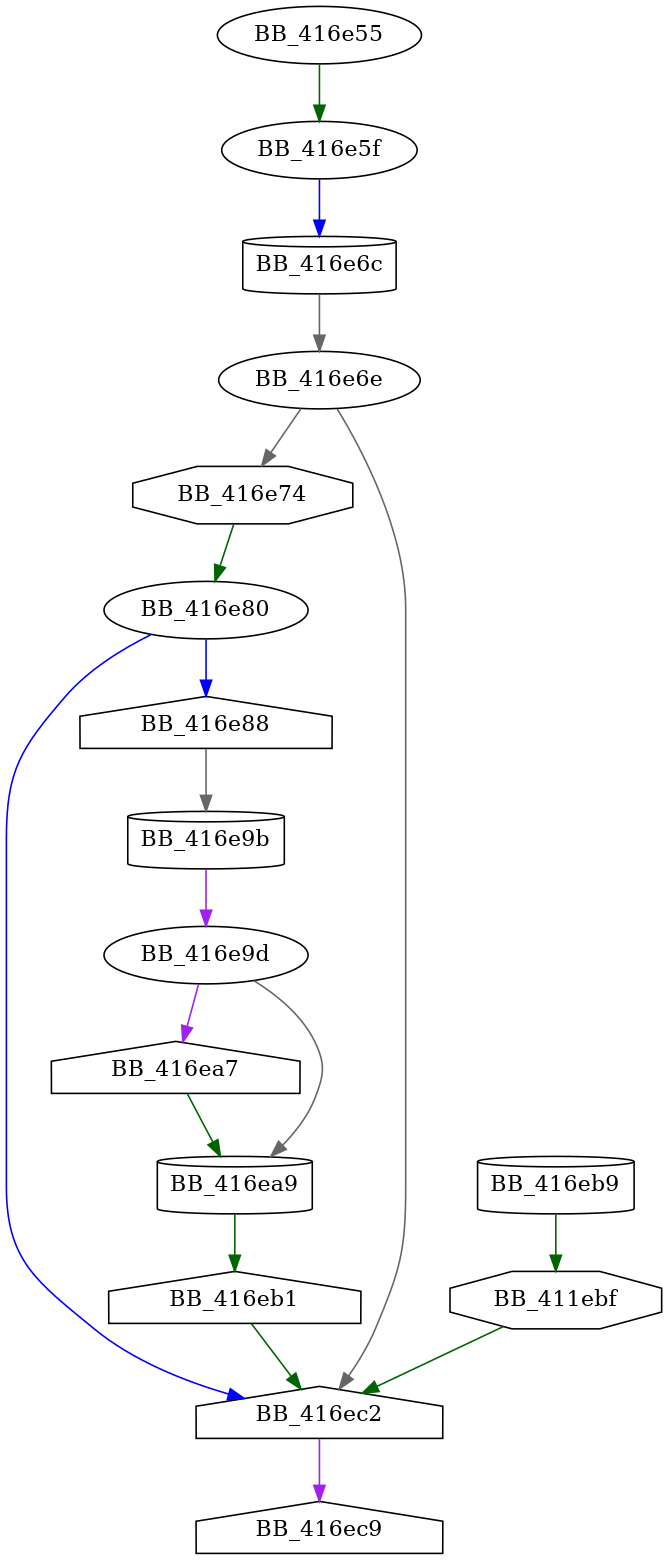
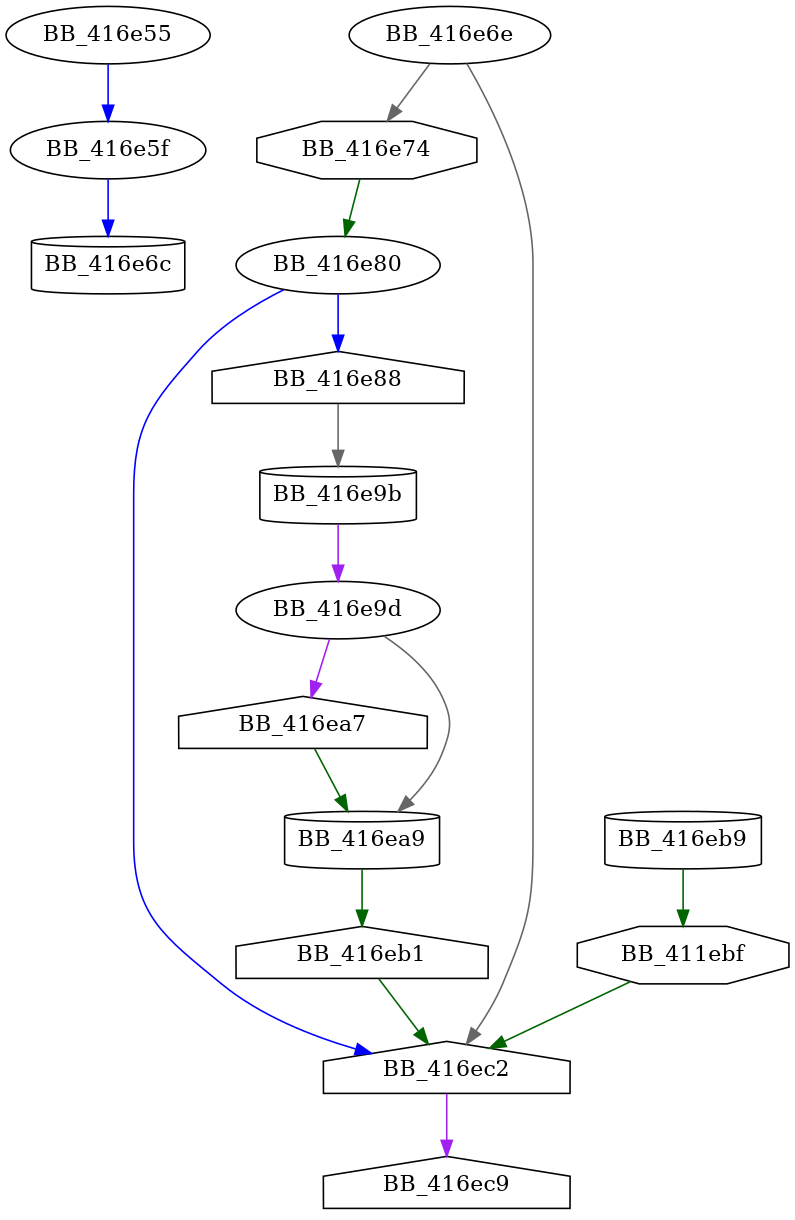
edge "BB_416e55" -> "BB_416e5f": color darkgreen -> blue
edge "BB_416e6c" -> "BB_416e6e": removed
